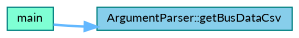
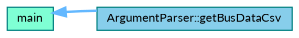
edge "main" -> "ArgumentParser::getBusDataCsv": reversed
